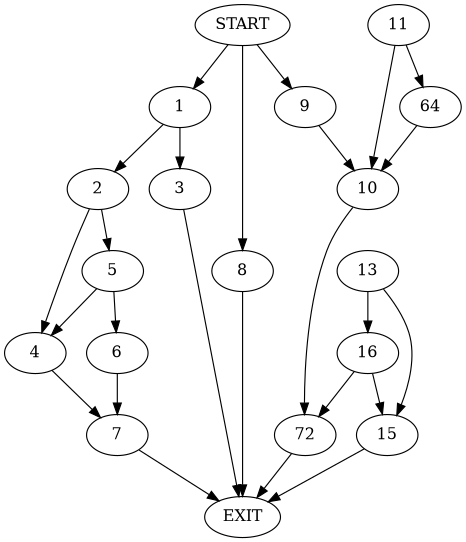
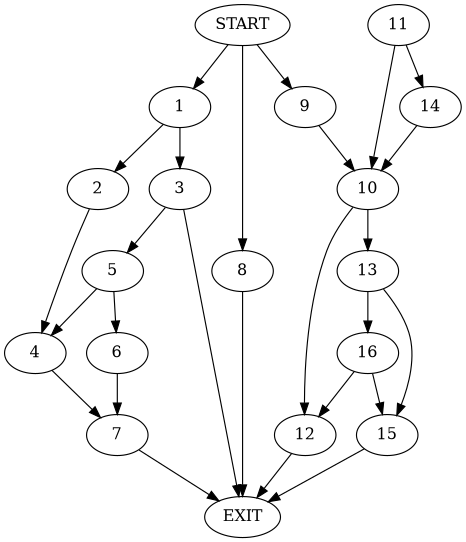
node "64": label "64" -> "14"
edge "2" -> "5": now "3" -> "5"
edge "10" -> "13": added
node "72": label "72" -> "12"
